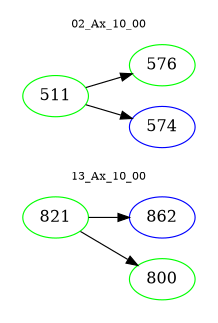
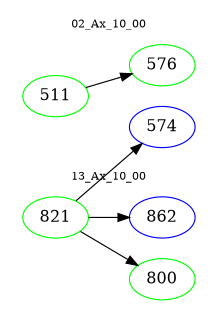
edge "511" -> "574": now "821" -> "574"
